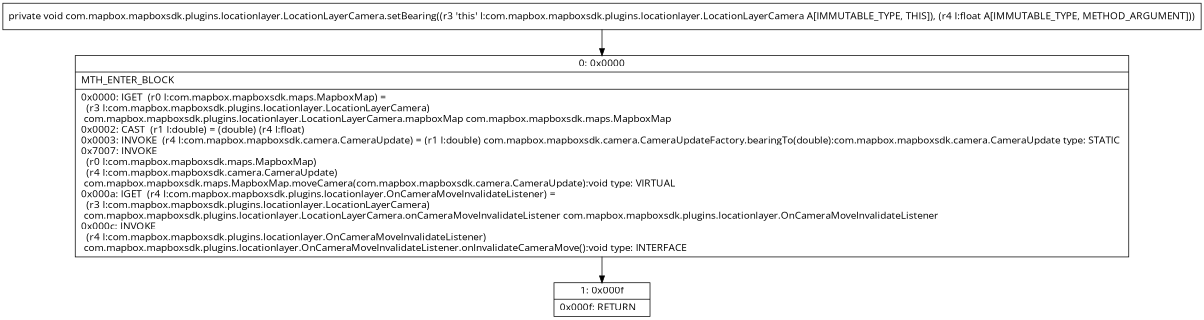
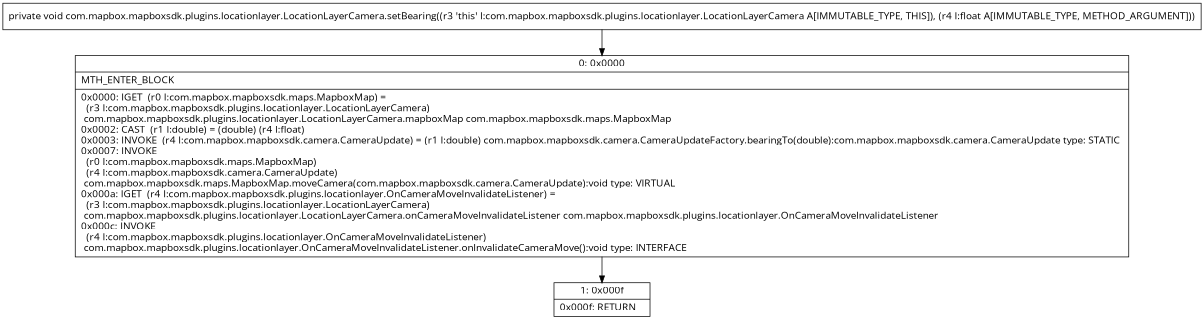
node "0: 0x0000": text "0x7007: INVOKE" -> "0x0007: INVOKE"
